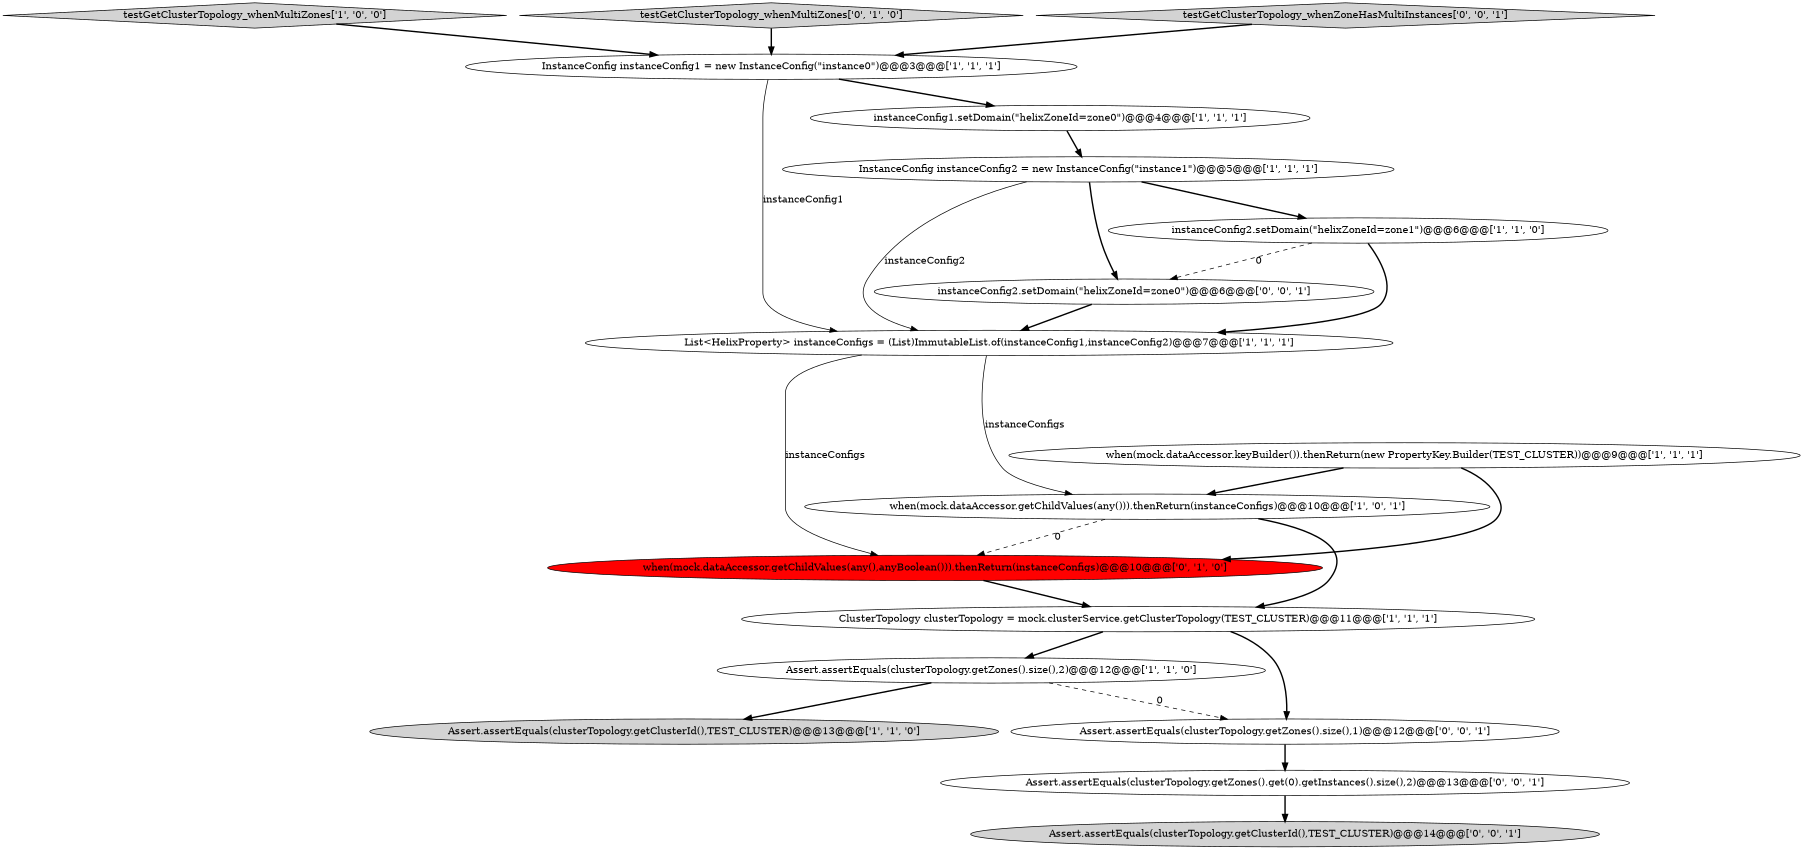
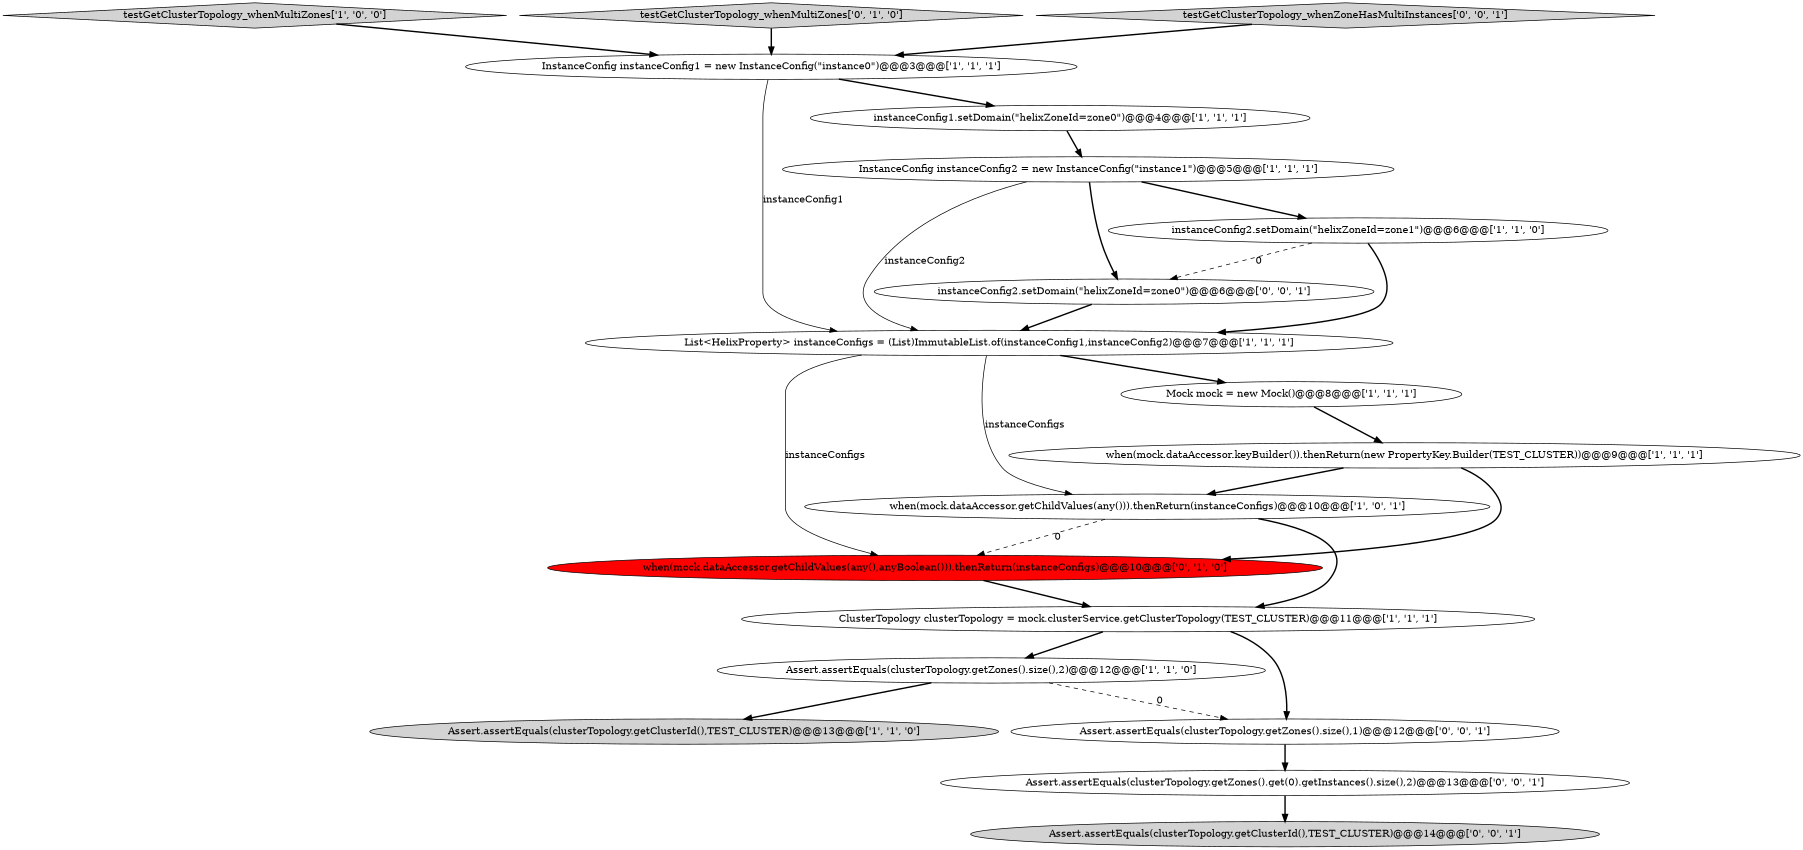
node "Mock mock = new Mock()@@@8@@@['1', '1', '1']": added
